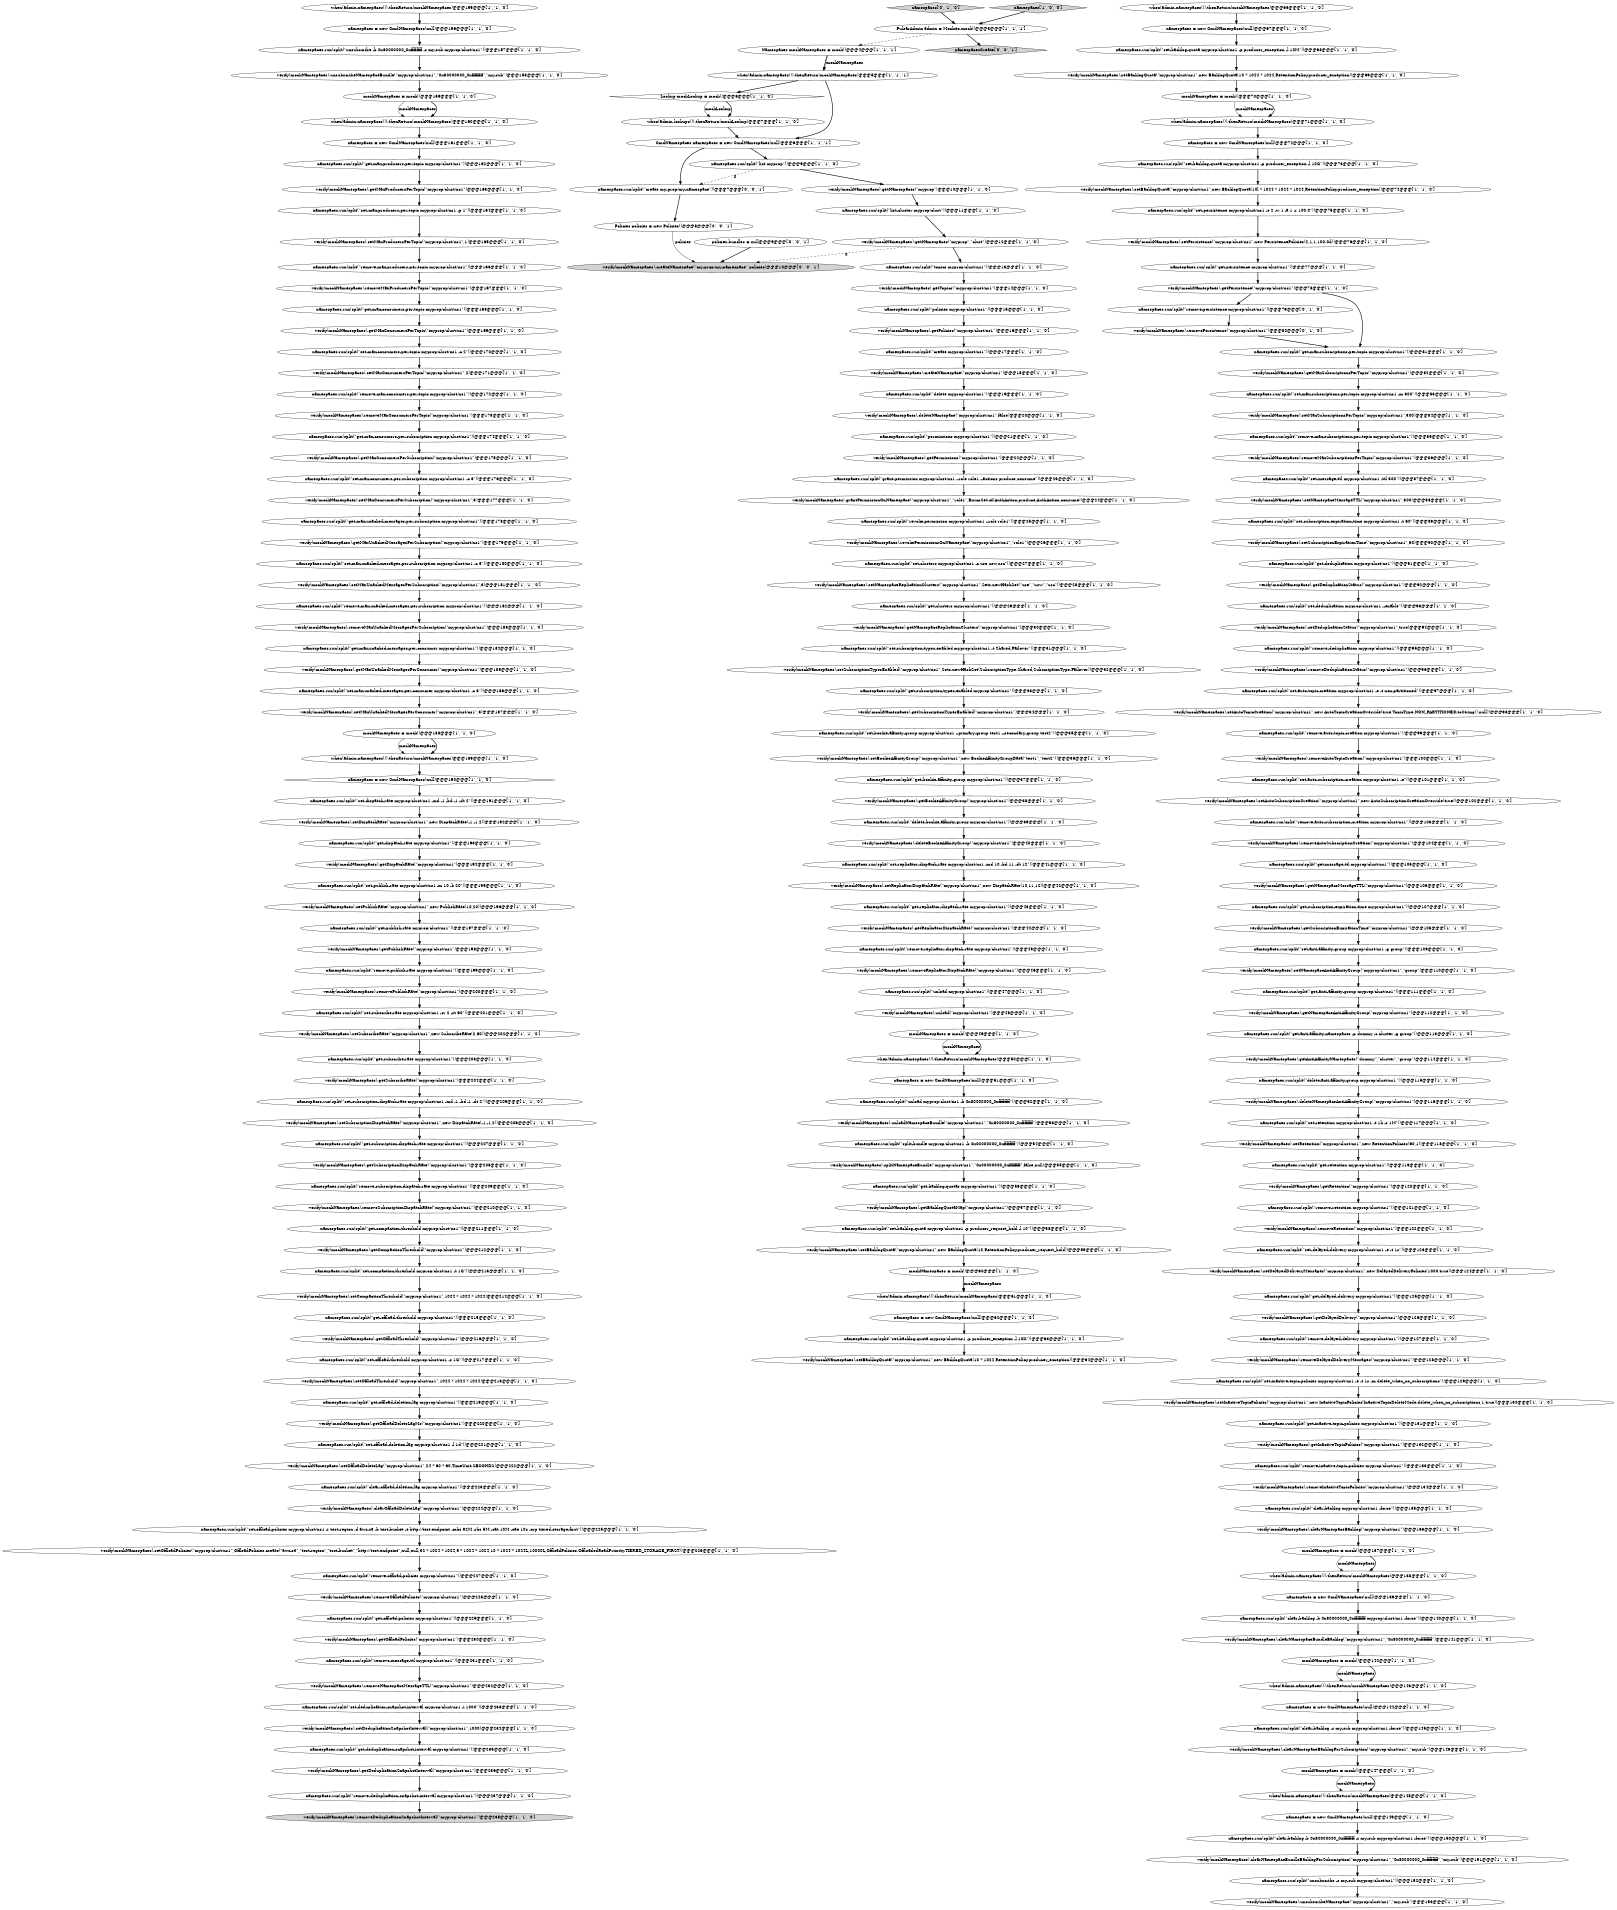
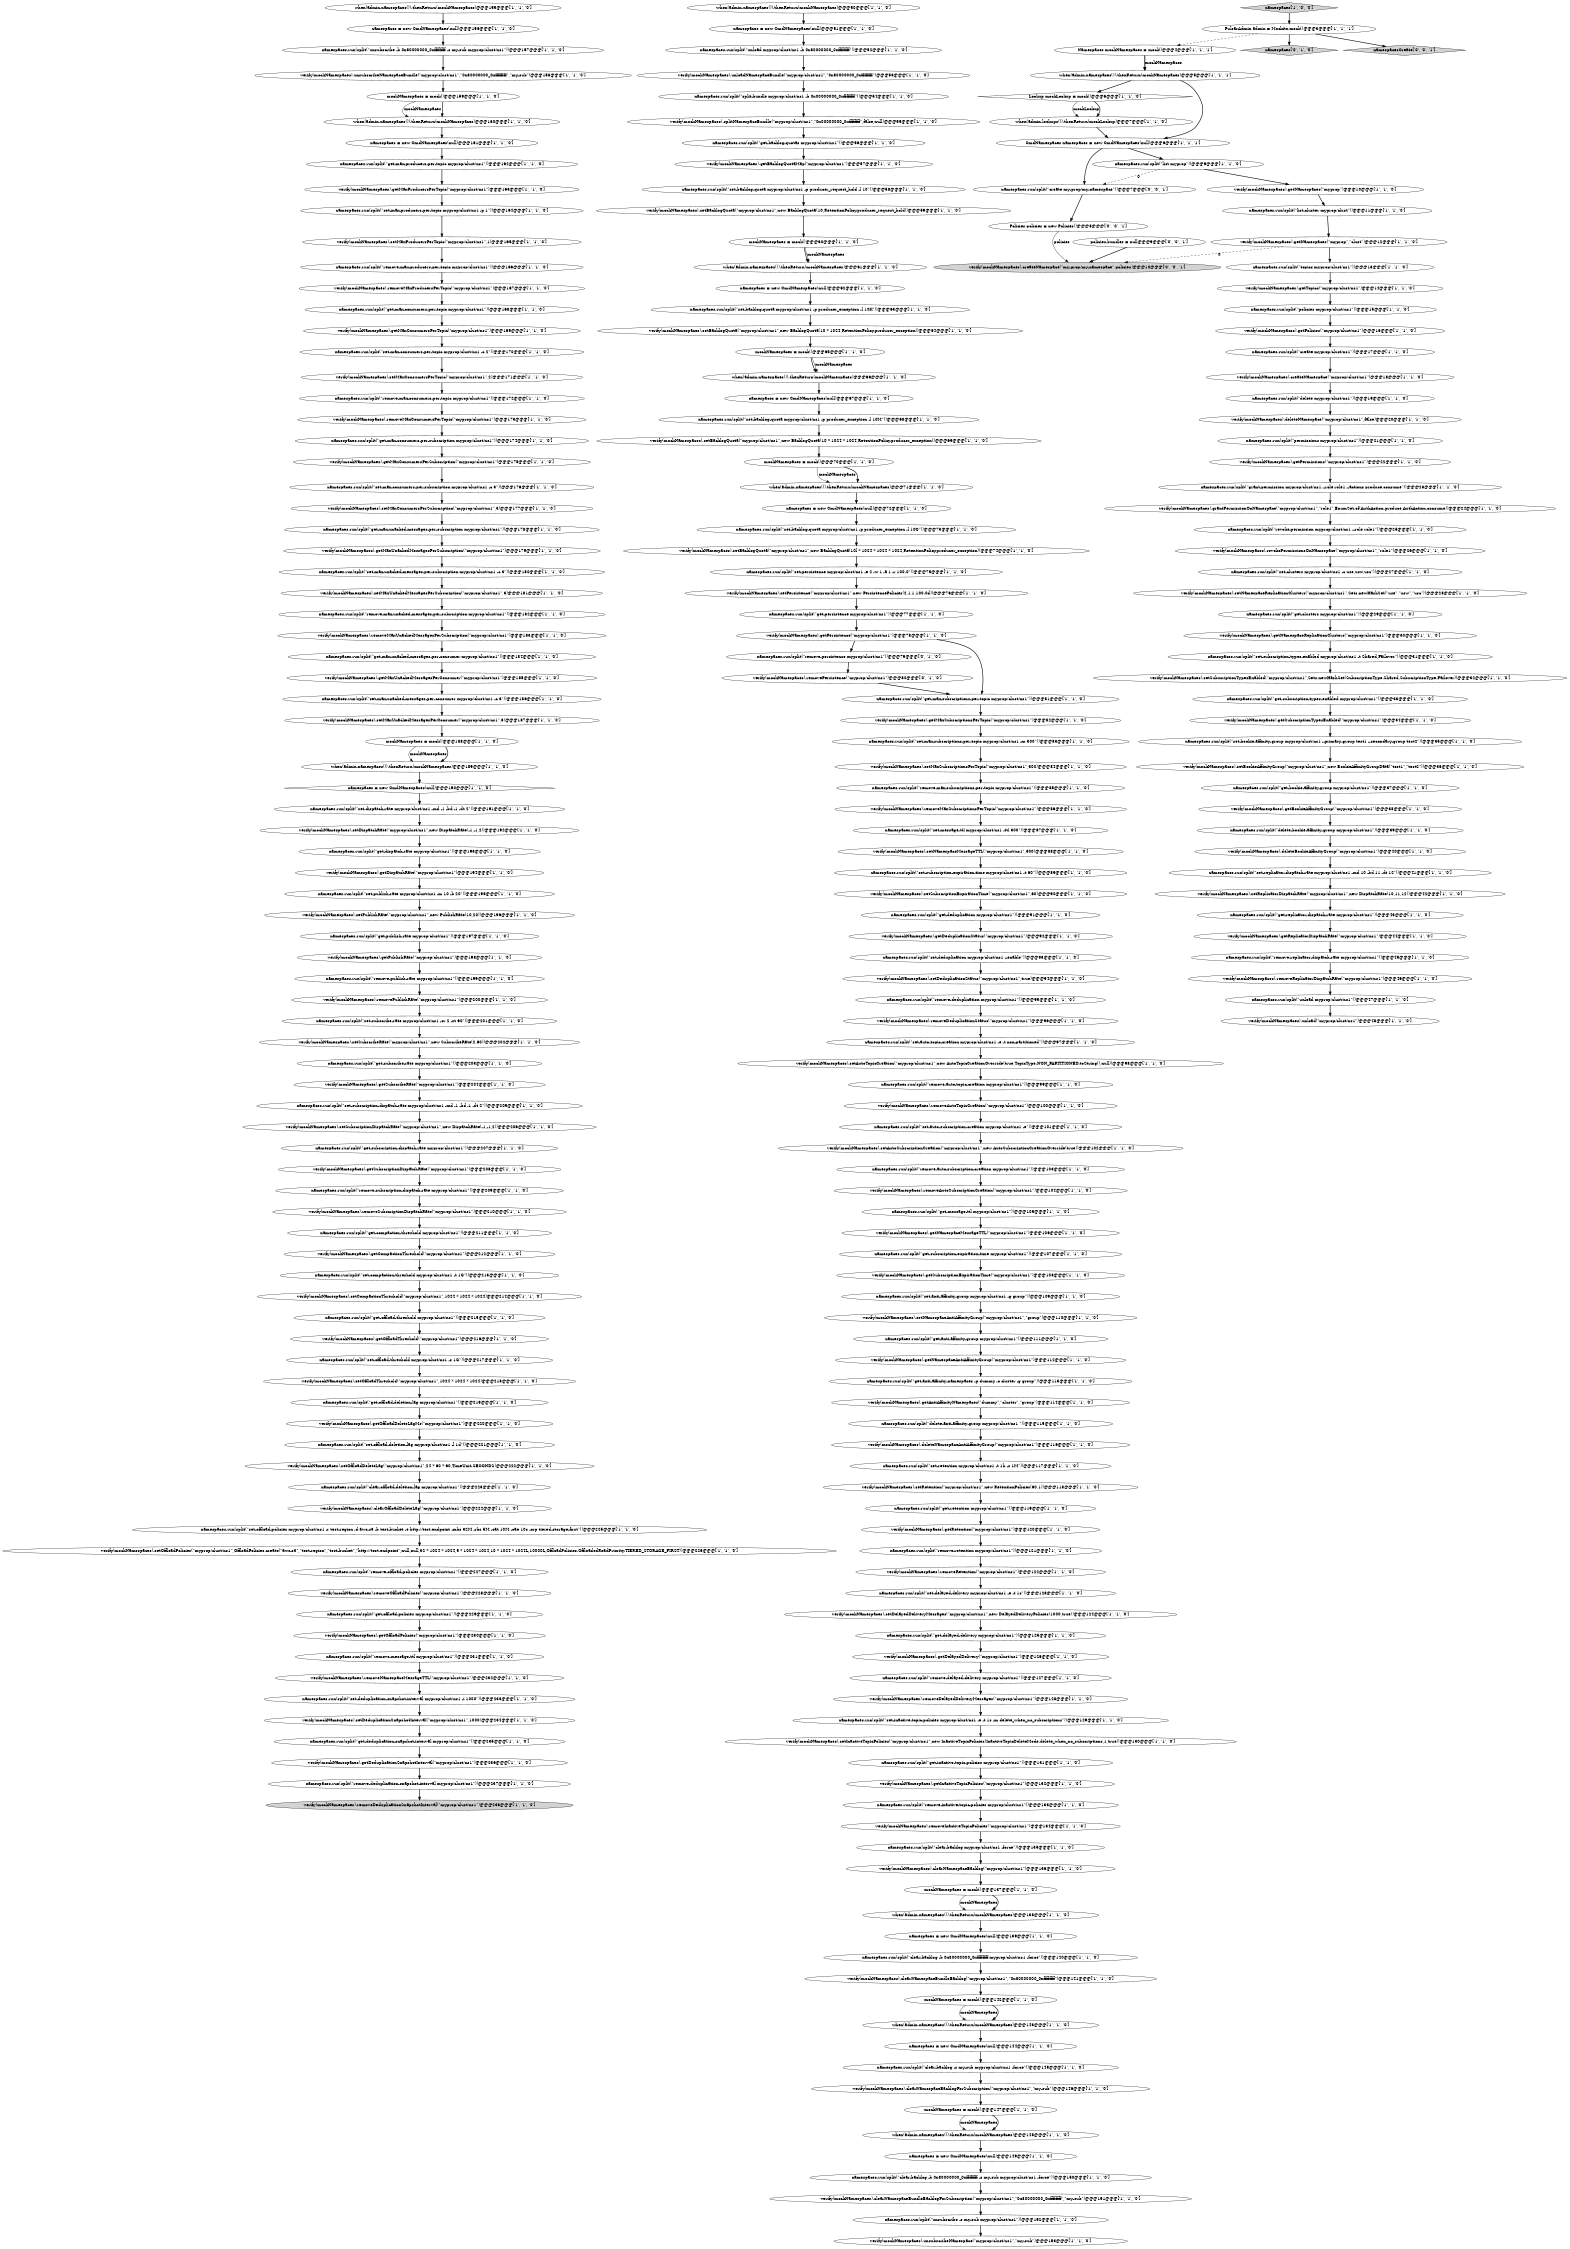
edge "namespaces['0', '1', '0']" -> "PulsarAdmin admin = Mockito.mock()@@@3@@@['1', '1', '1']": reversed
node "mockNamespaces = mock()@@@65@@@['1', '1', '0']": added
node "mockNamespaces = mock()@@@49@@@['1', '1', '0']": removed
